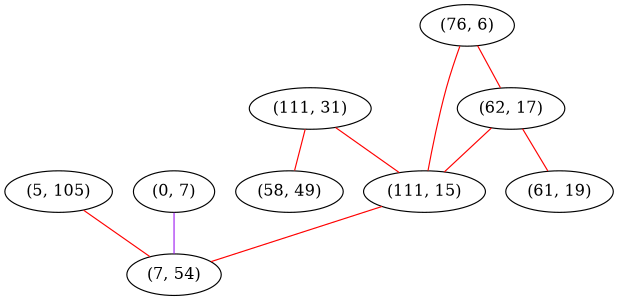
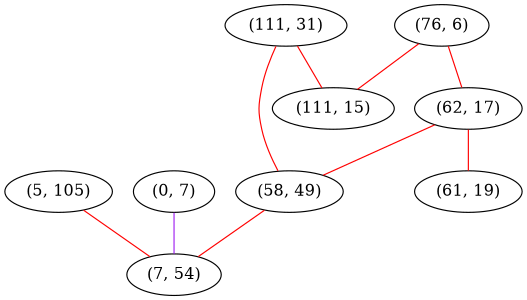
edge "(62, 17)" -- "(111, 15)": now "(62, 17)" -- "(58, 49)"
edge "(111, 15)" -- "(7, 54)": now "(58, 49)" -- "(7, 54)"
